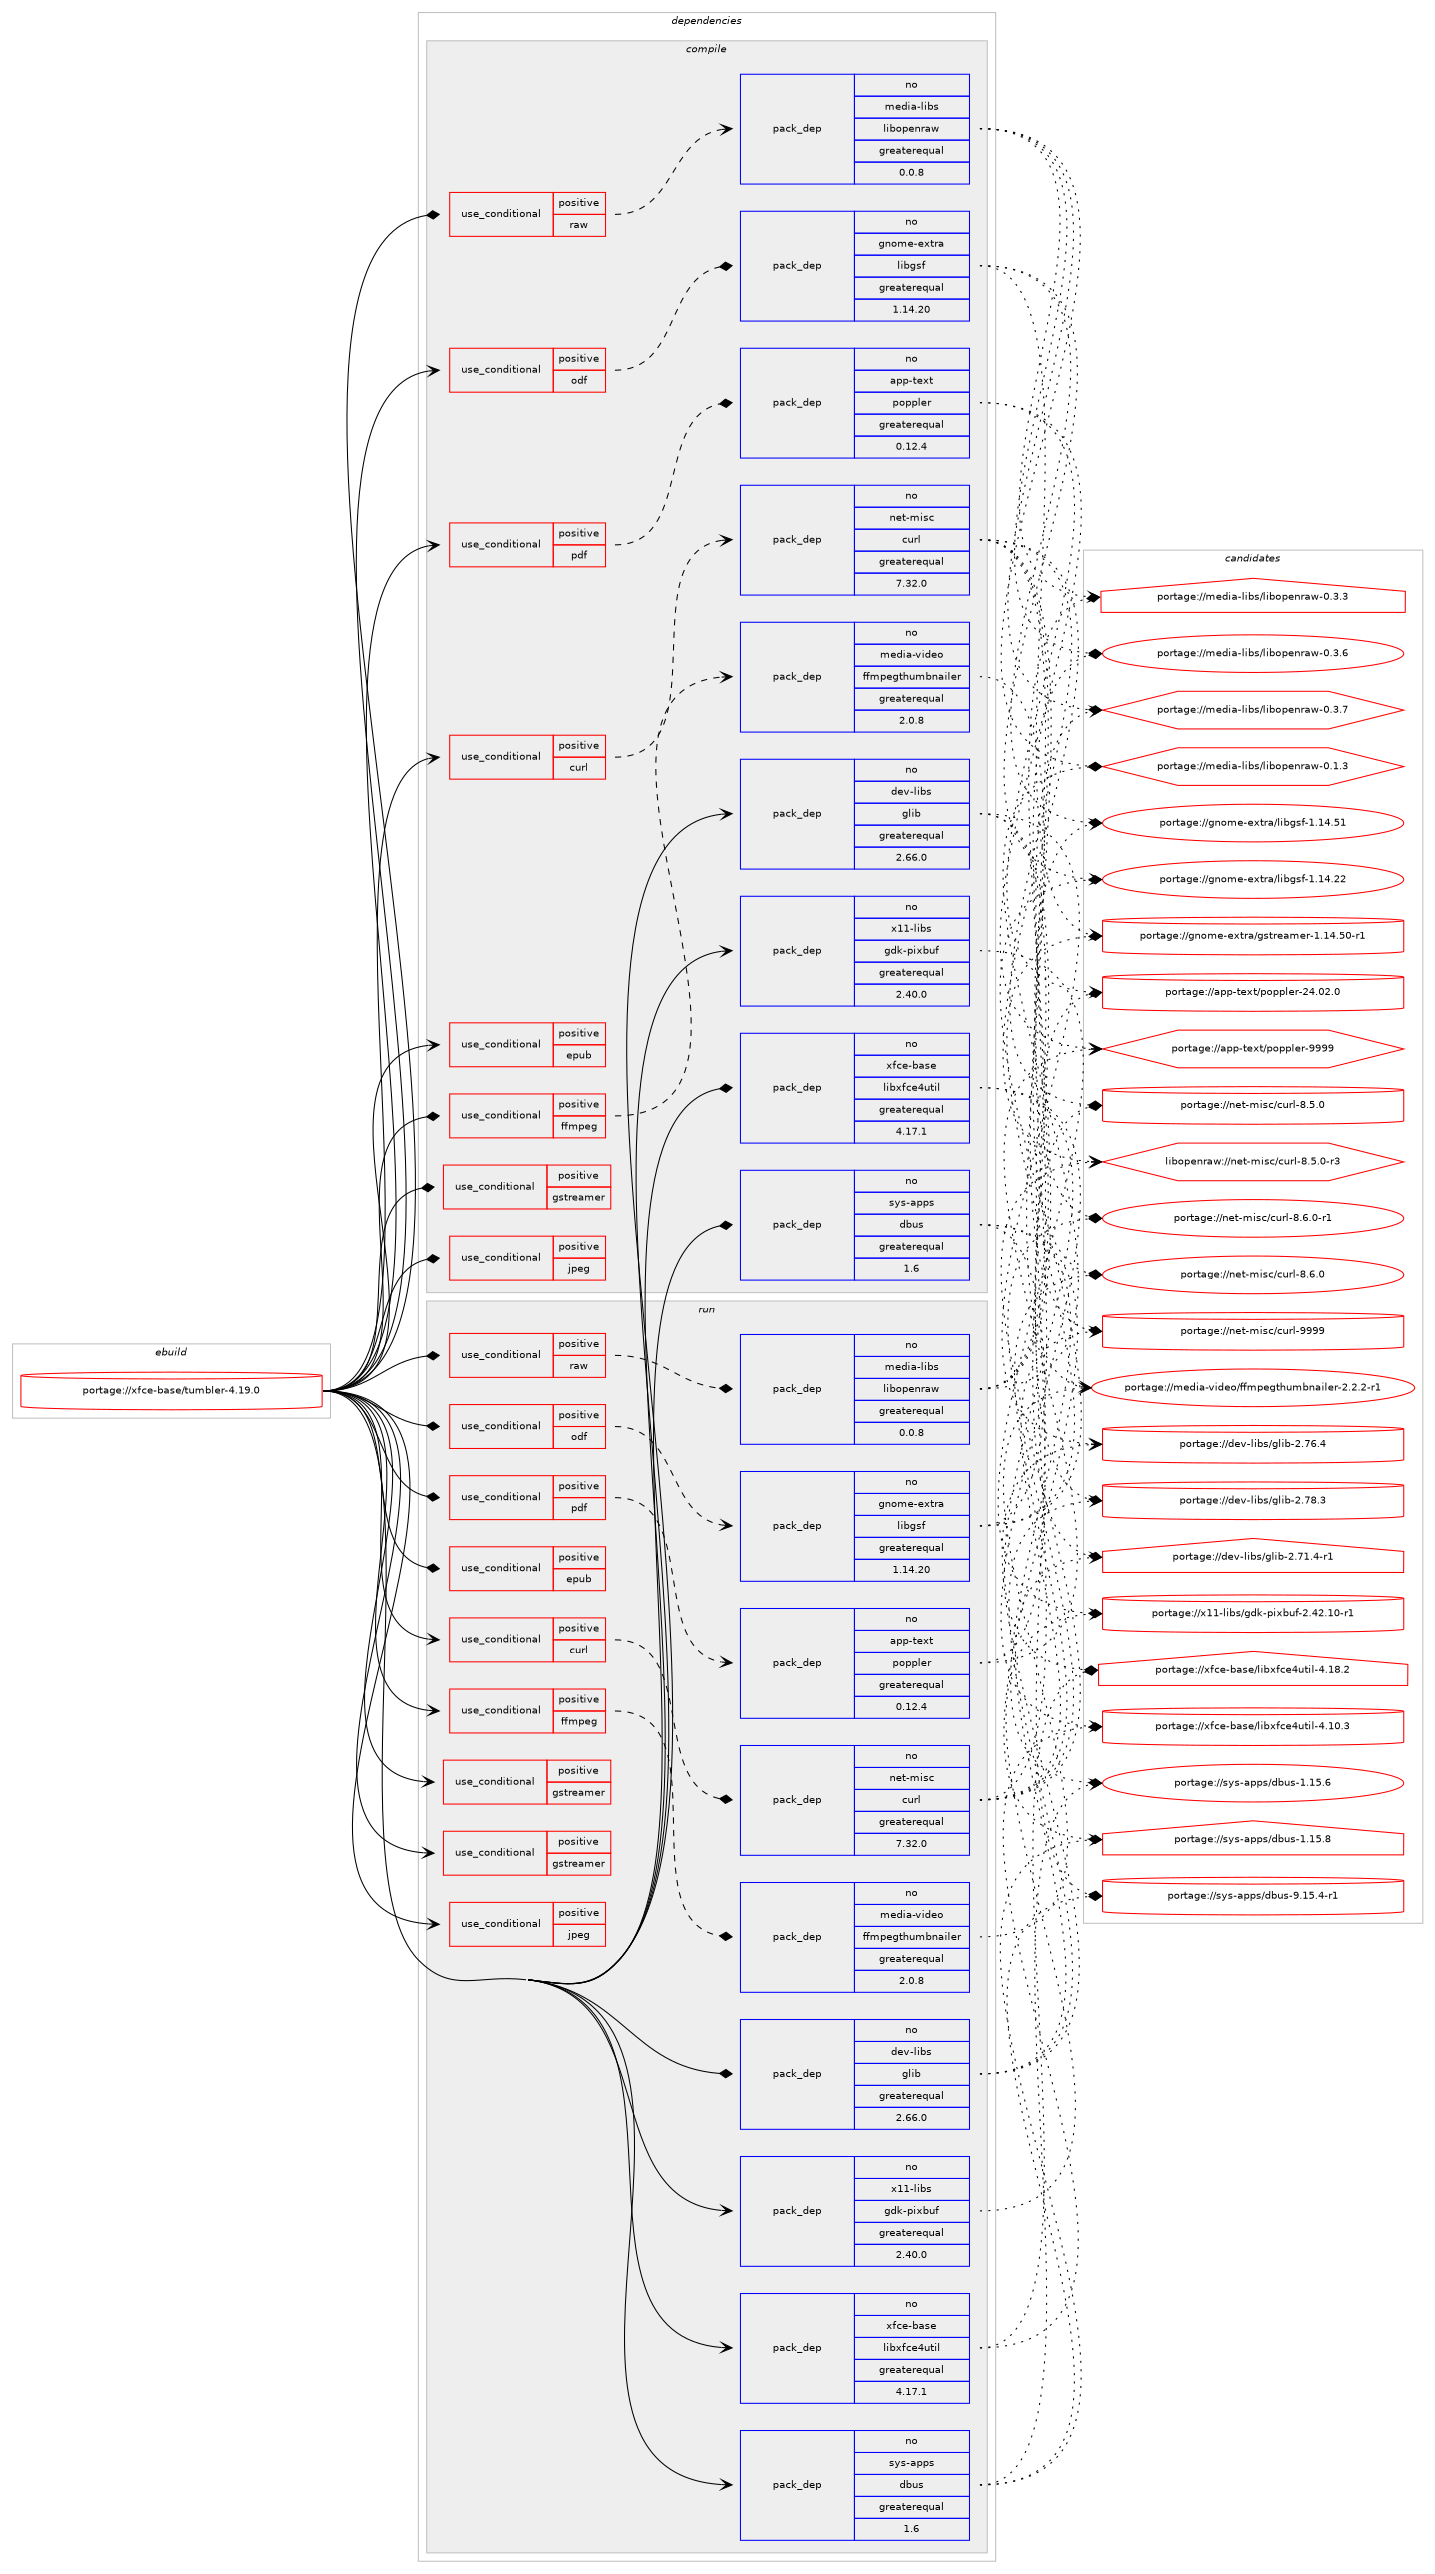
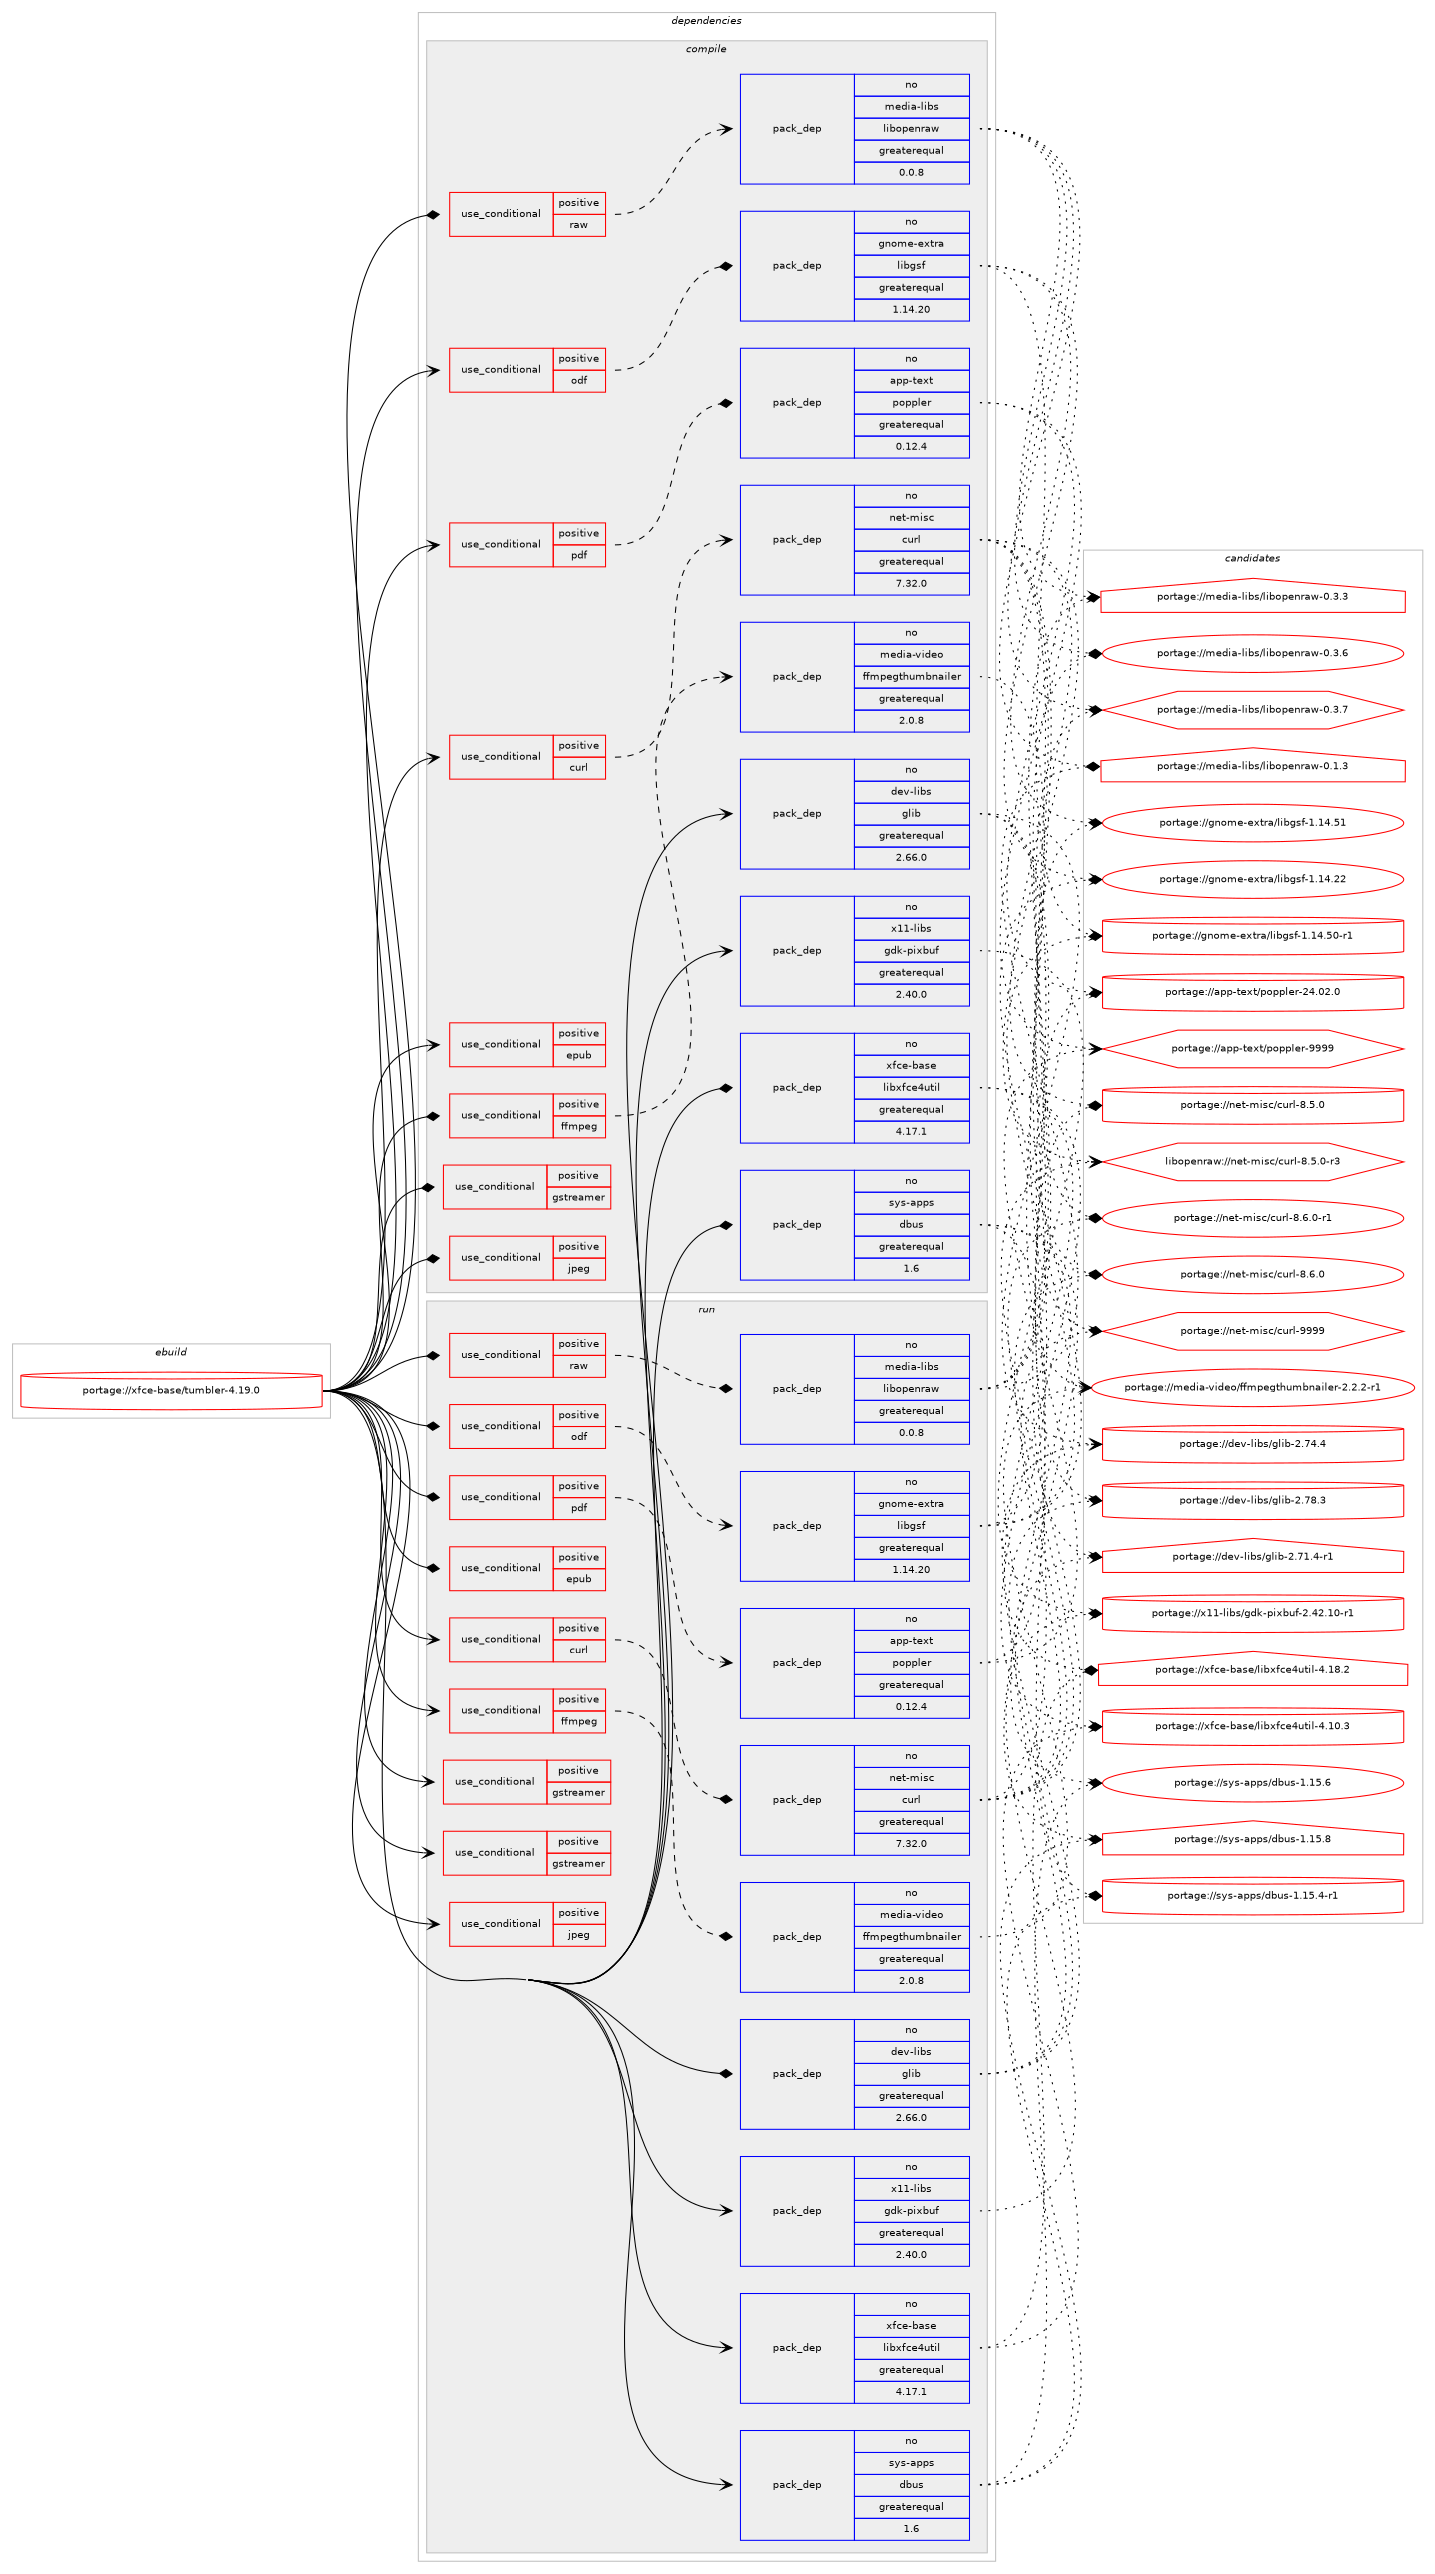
node "portage://media-libs/libopenraw-0.1.3": shape hexagon -> house
node "portage://gnome-extra/gstreamer-1.14.50-r1": label "portage://gnome-extra/gstreamer-1.14.50-r1" -> "portage://gnome-extra/libgsf-1.14.50-r1"
node "portage://net-misc/curl-9999": shape cylinder -> hexagon
node "portage://dev-libs/glib-2.76.4": label "portage://dev-libs/glib-2.76.4" -> "portage://dev-libs/glib-2.74.4"
node "portage://sys-apps/dbus-9.15.4-r1": label "portage://sys-apps/dbus-9.15.4-r1" -> "portage://sys-apps/dbus-1.15.4-r1"
